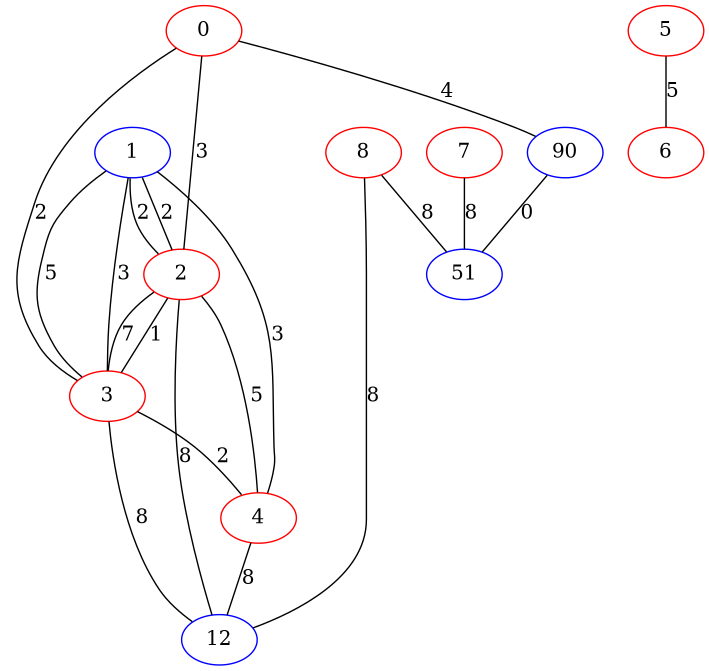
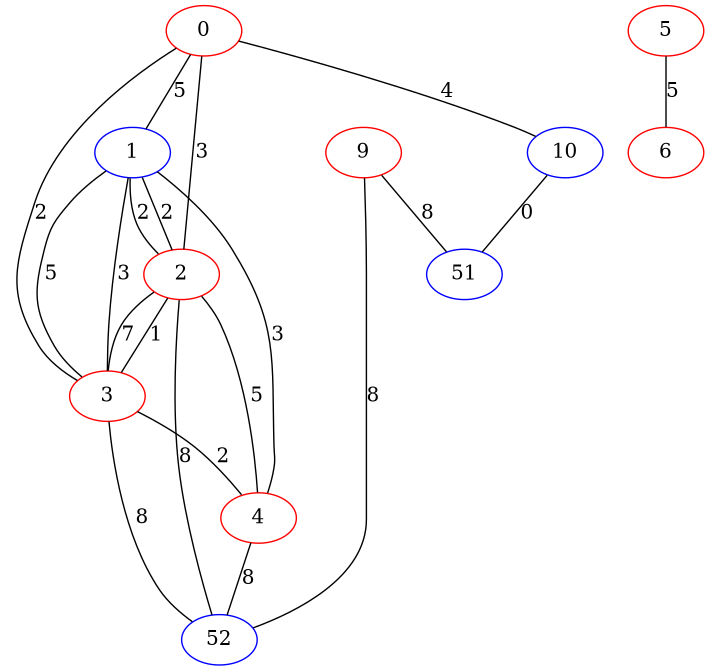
edge "0" -- "1": added, label "5"
node "8": label "8" -> "9"
node "7": removed
node "90": label "90" -> "10"
node "12": label "12" -> "52"
